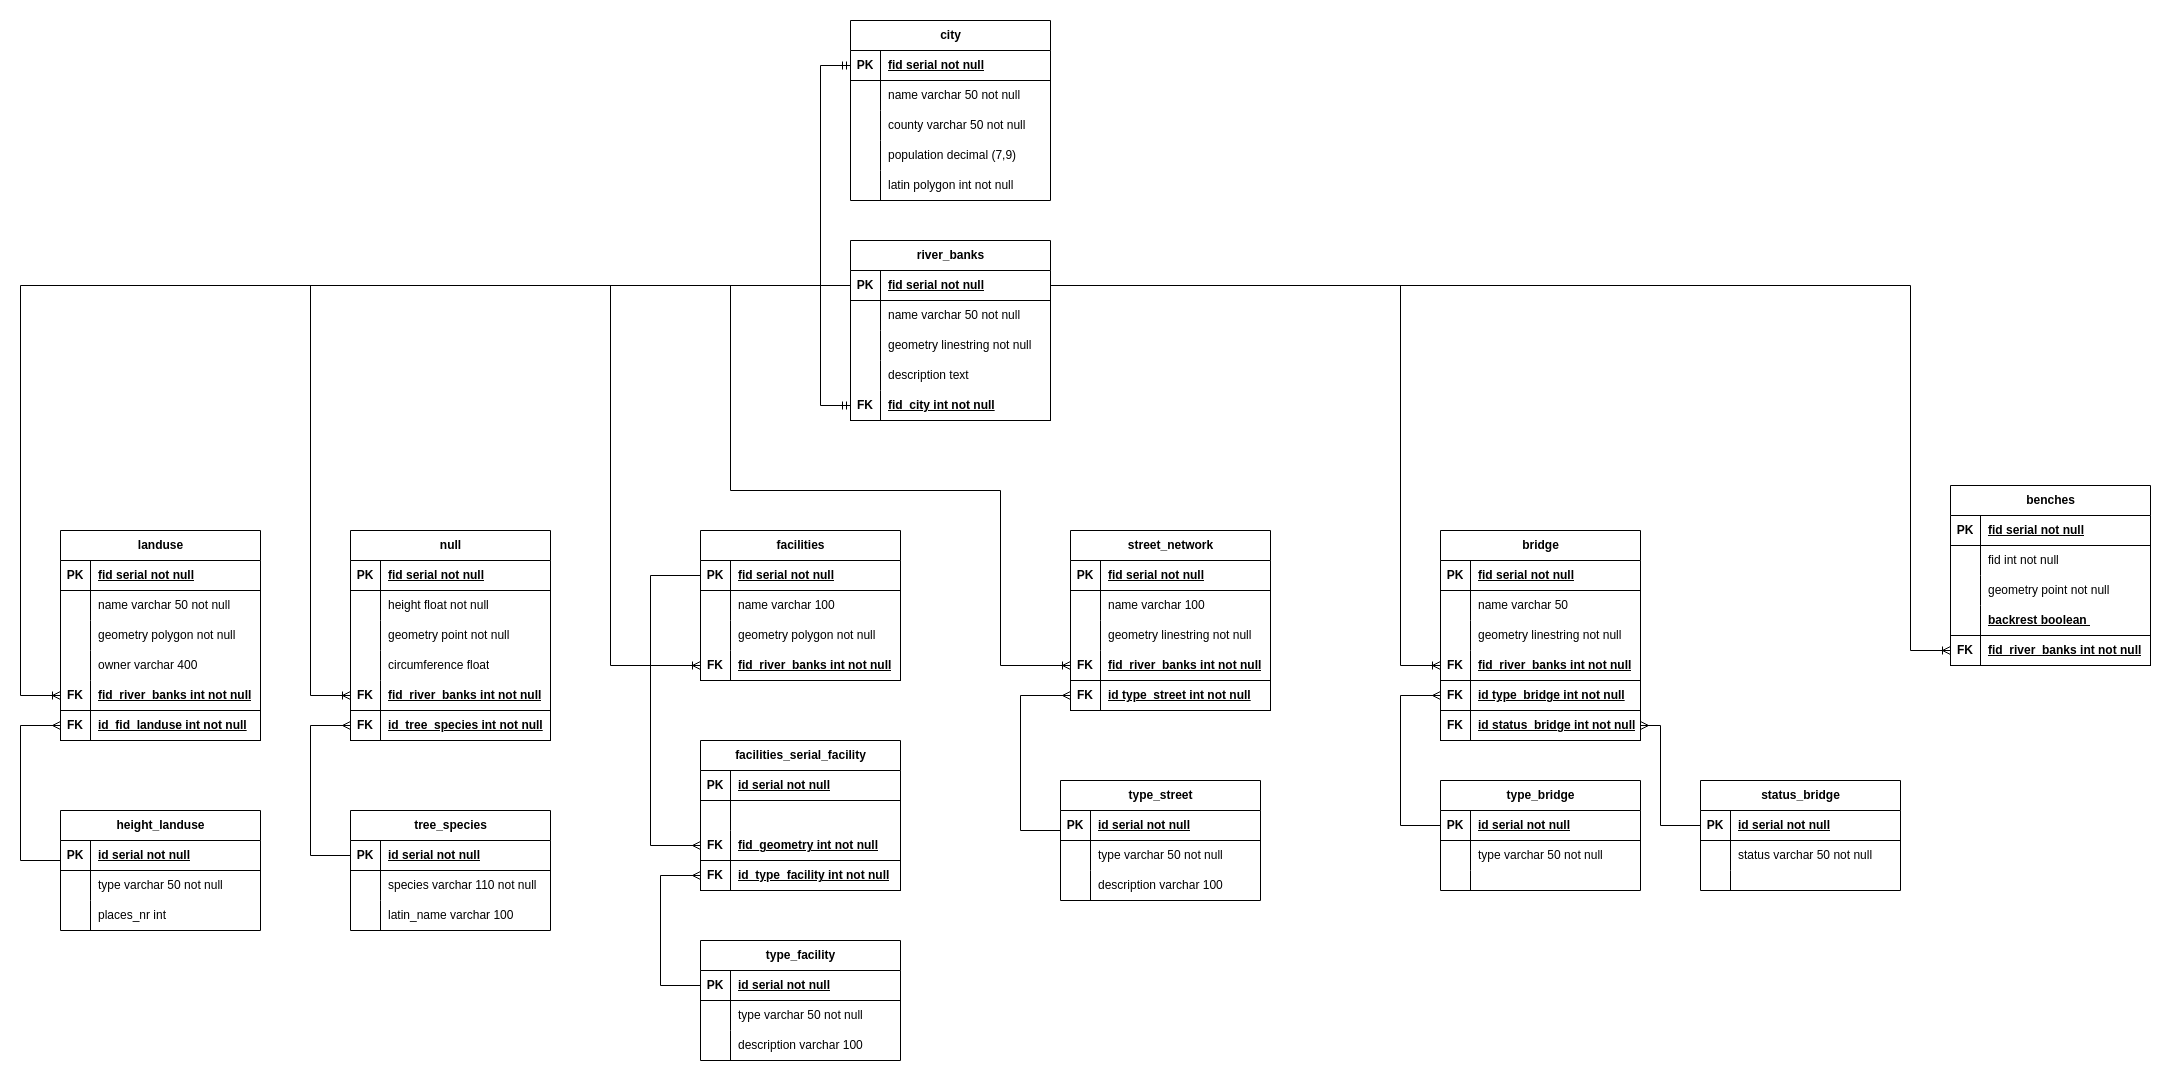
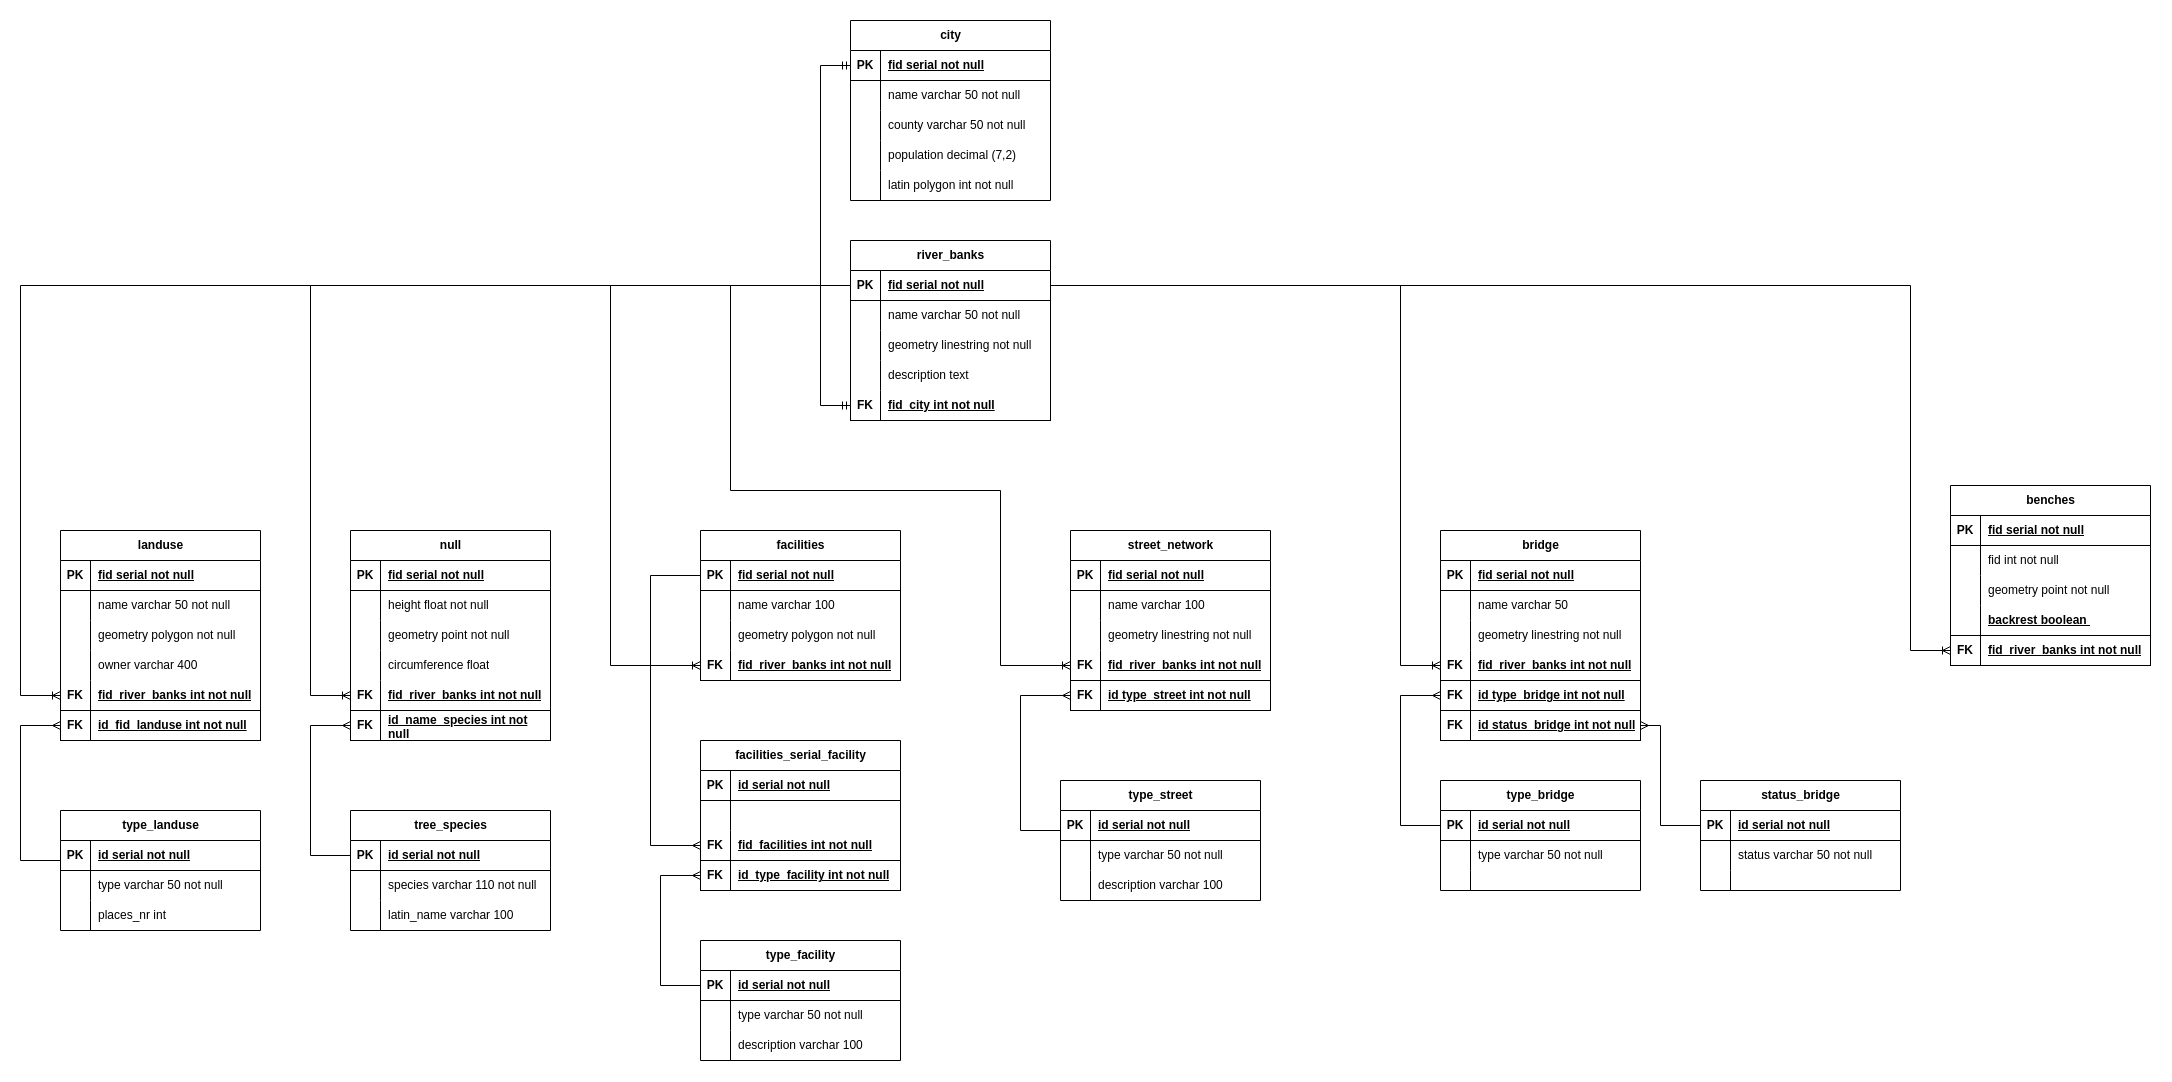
node "population decimal (7,9)": label "population decimal (7,9)" -> "population decimal (7,2)"
node "id_tree_species int not null": label "id_tree_species int not null" -> "id_name_species int not null"
node "height_landuse": label "height_landuse" -> "type_landuse"
node "fid_geometry int not null": label "fid_geometry int not null" -> "fid_facilities int not null"
